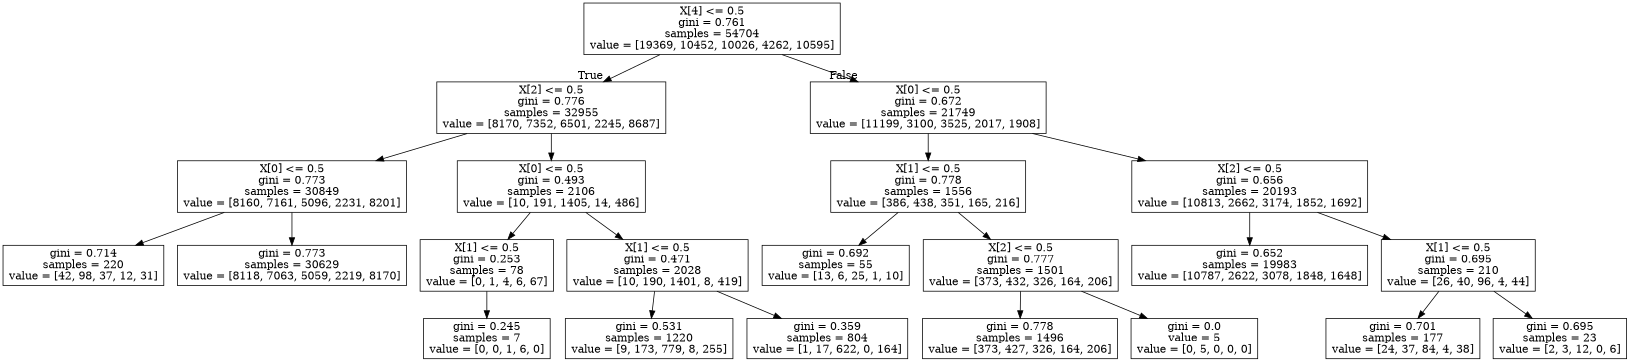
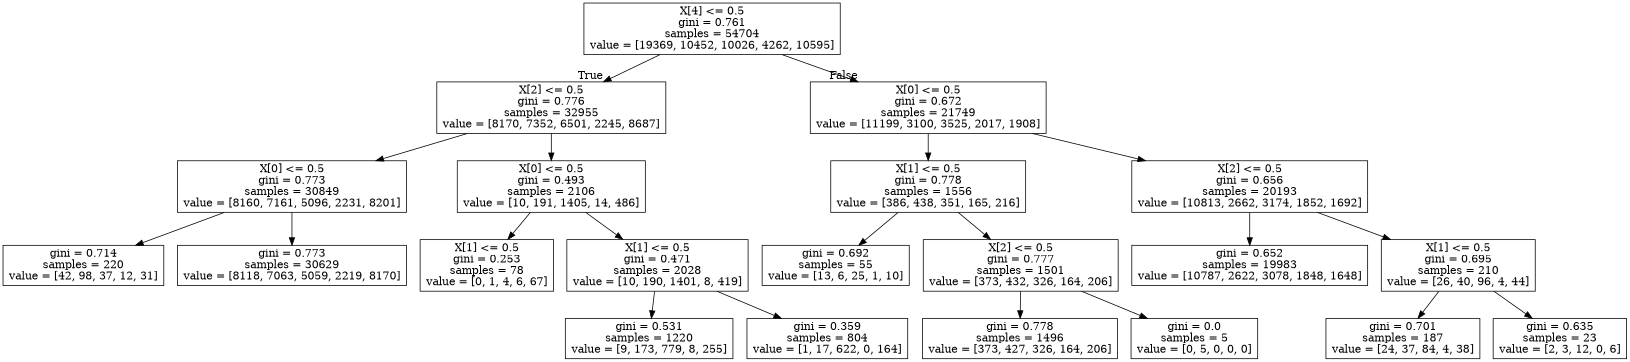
node "gini = 0.245 samples = 7 value = [0, 0, 1, 6, 0]": removed
node "gini = 0.0 value = 5 value = [0, 5, 0, 0, 0]": label "gini = 0.0 value = 5 value = [0, 5, 0, 0, 0]" -> "gini = 0.0 samples = 5 value = [0, 5, 0, 0, 0]"
node "gini = 0.701 samples = 177 value = [24, 37, 84, 4, 38]": label "gini = 0.701 samples = 177 value = [24, 37, 84, 4, 38]" -> "gini = 0.701 samples = 187 value = [24, 37, 84, 4, 38]"
node "gini = 0.695 samples = 23 value = [2, 3, 12, 0, 6]": label "gini = 0.695 samples = 23 value = [2, 3, 12, 0, 6]" -> "gini = 0.635 samples = 23 value = [2, 3, 12, 0, 6]"
